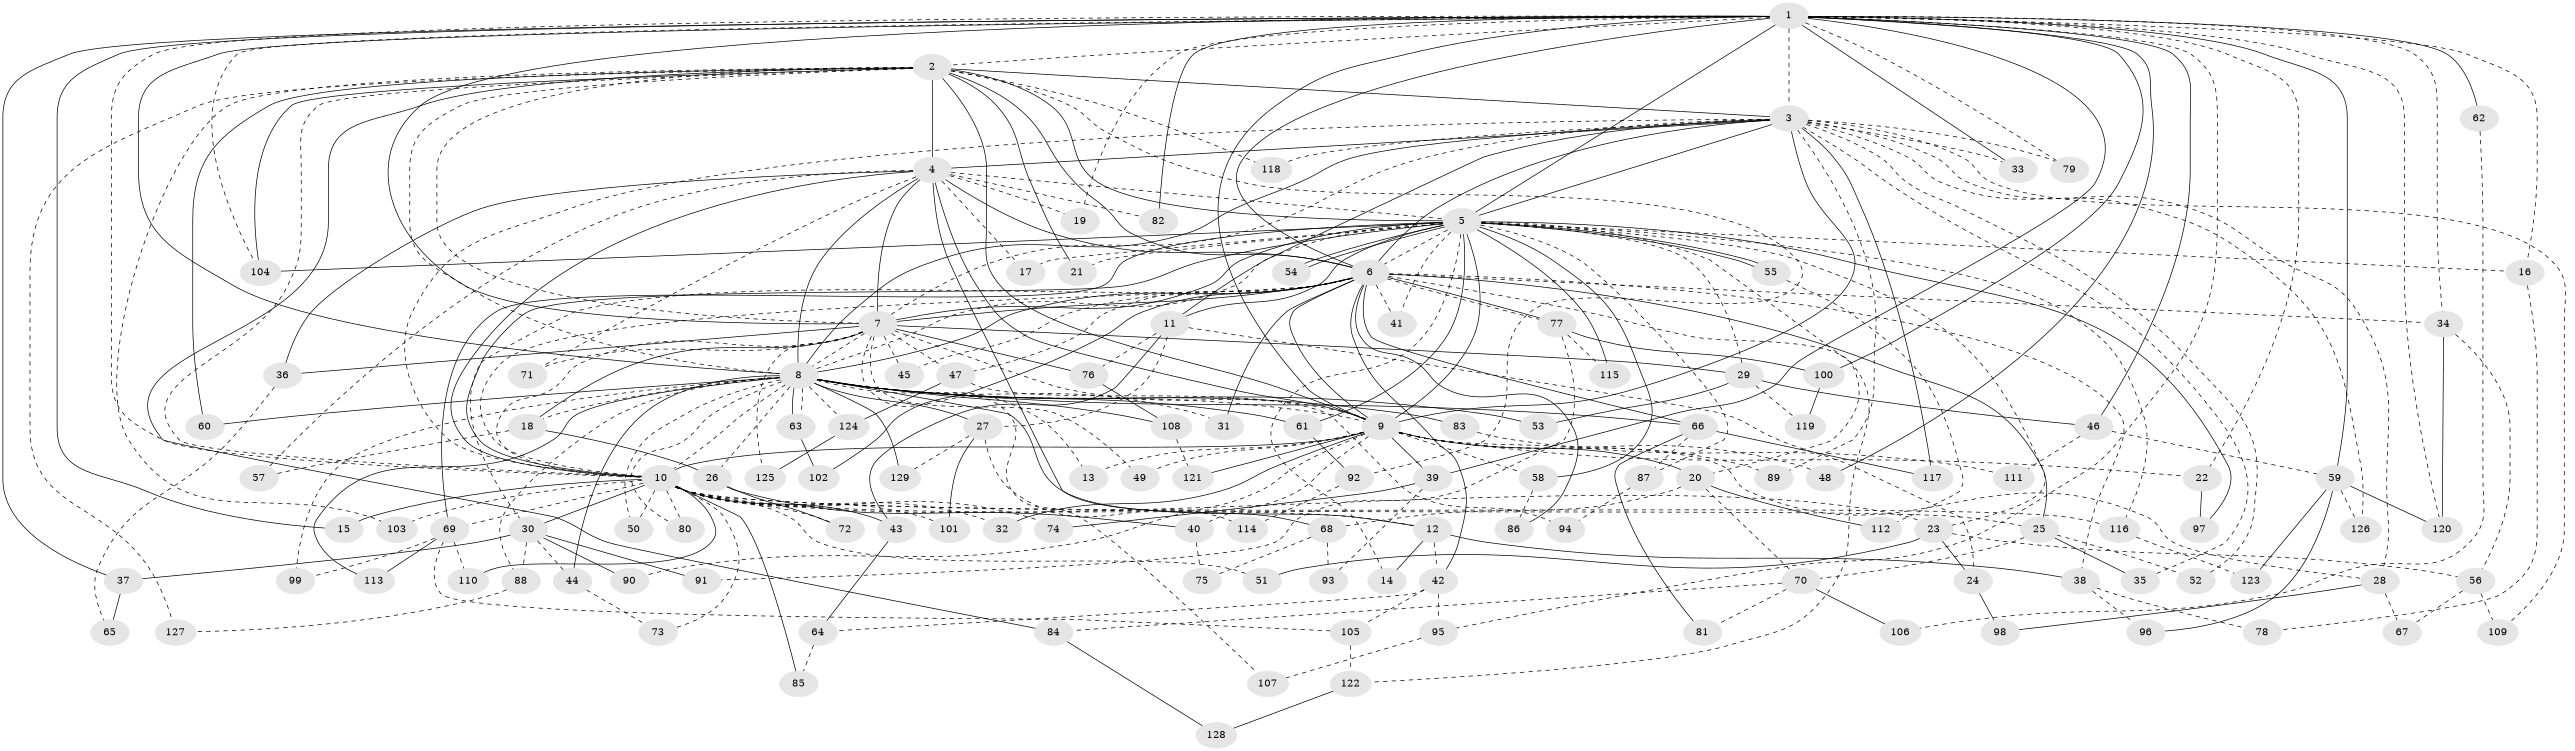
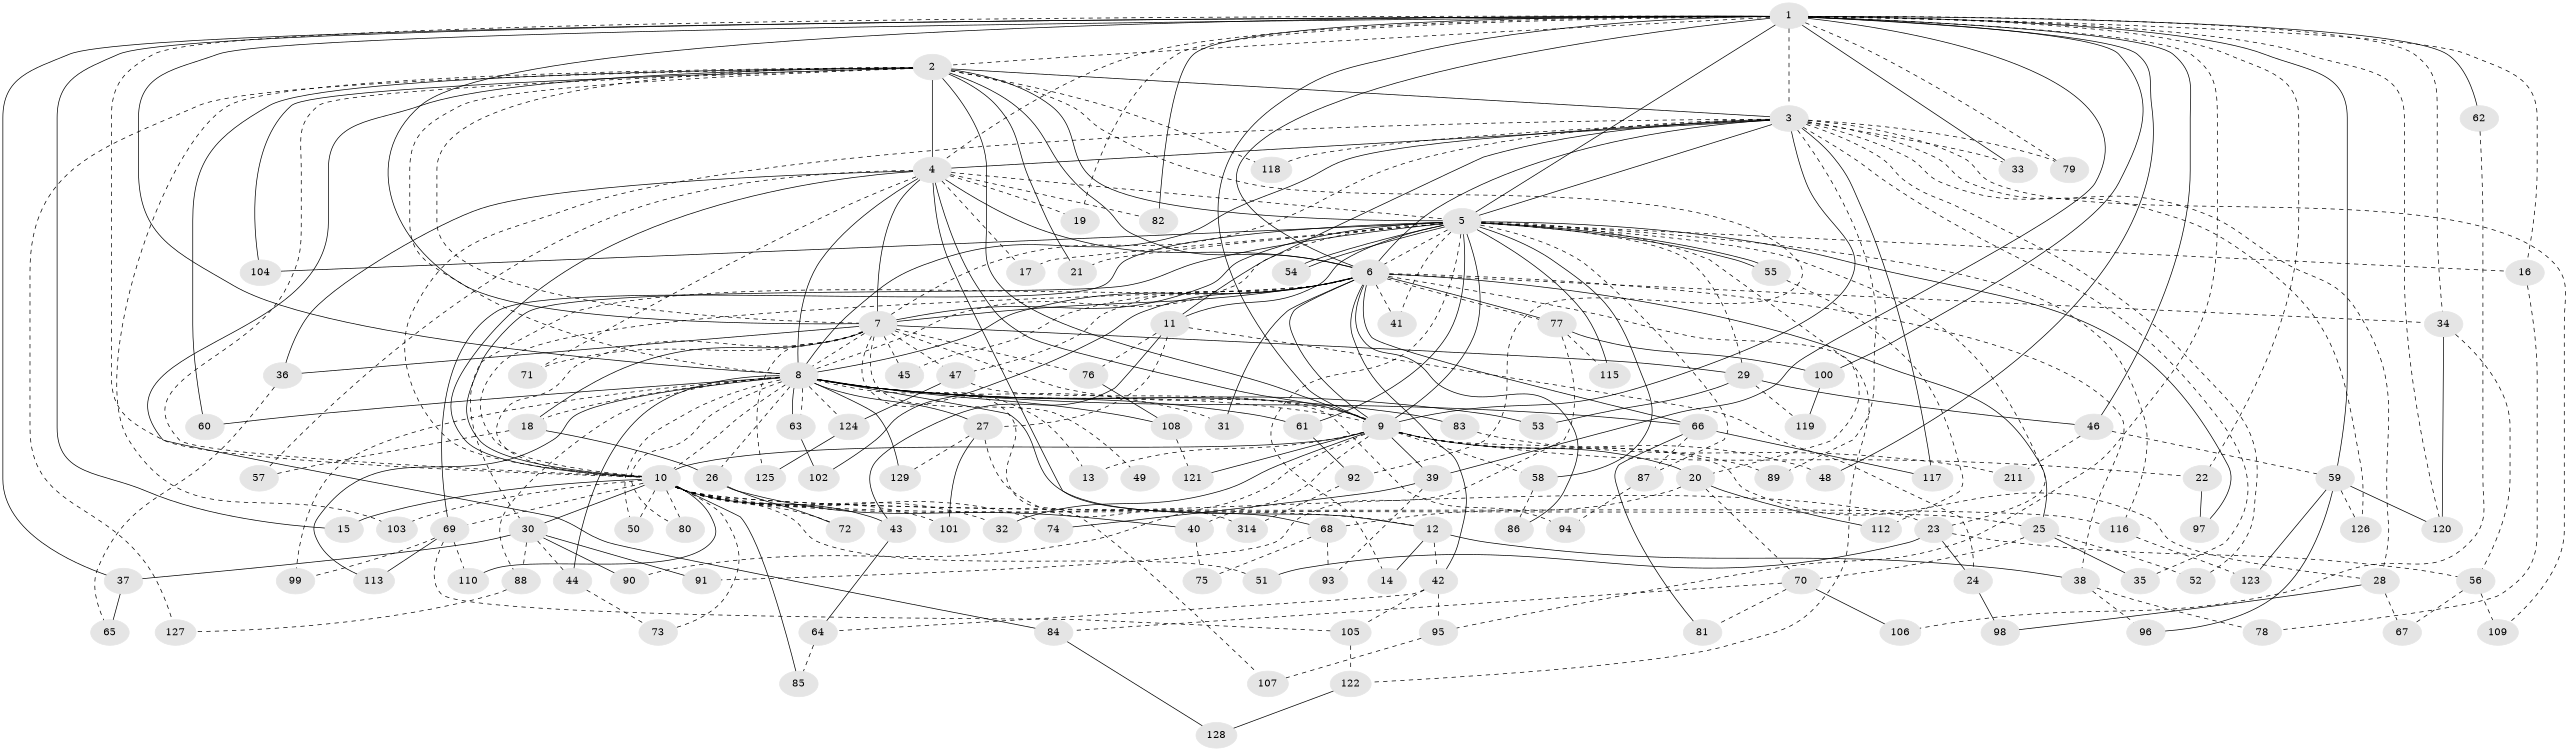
edge "1" -- "104": now "1" -- "4"
edge "7" -- "76": style solid -> dashed
edge "9" -- "49": removed
node "111": label "111" -> "211"
node "114": label "114" -> "314"
